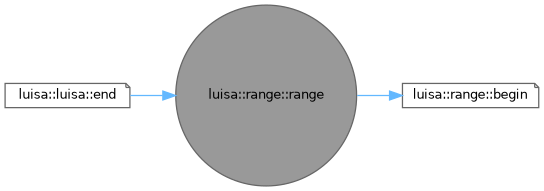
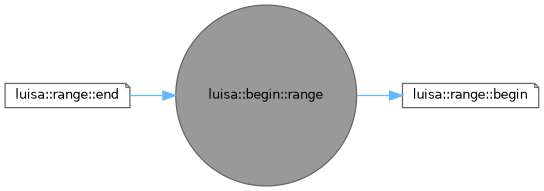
node "luisa::luisa::end": label "luisa::luisa::end" -> "luisa::range::end"
node "luisa::range::range": label "luisa::range::range" -> "luisa::begin::range"
